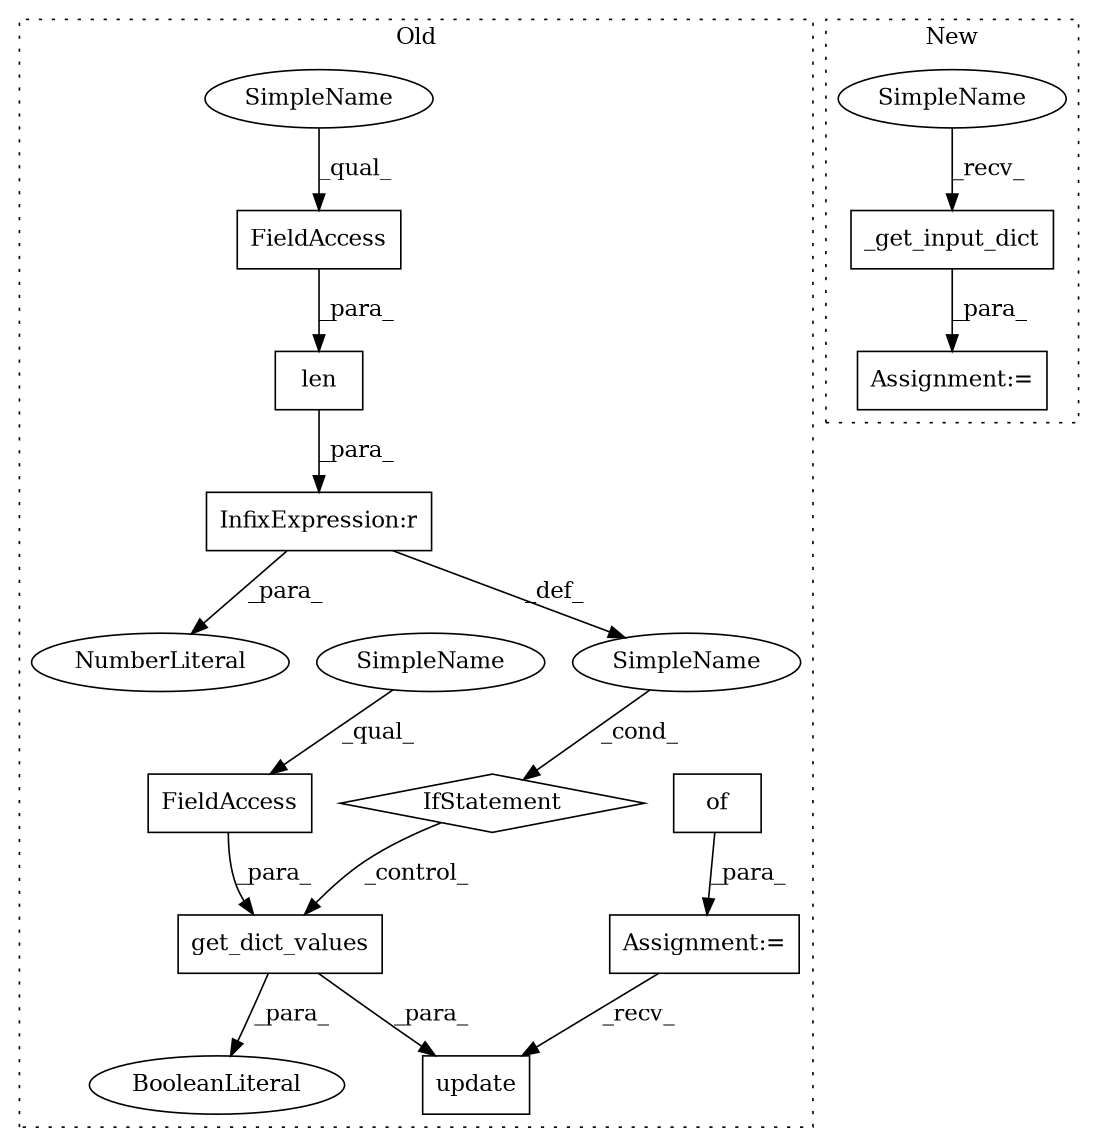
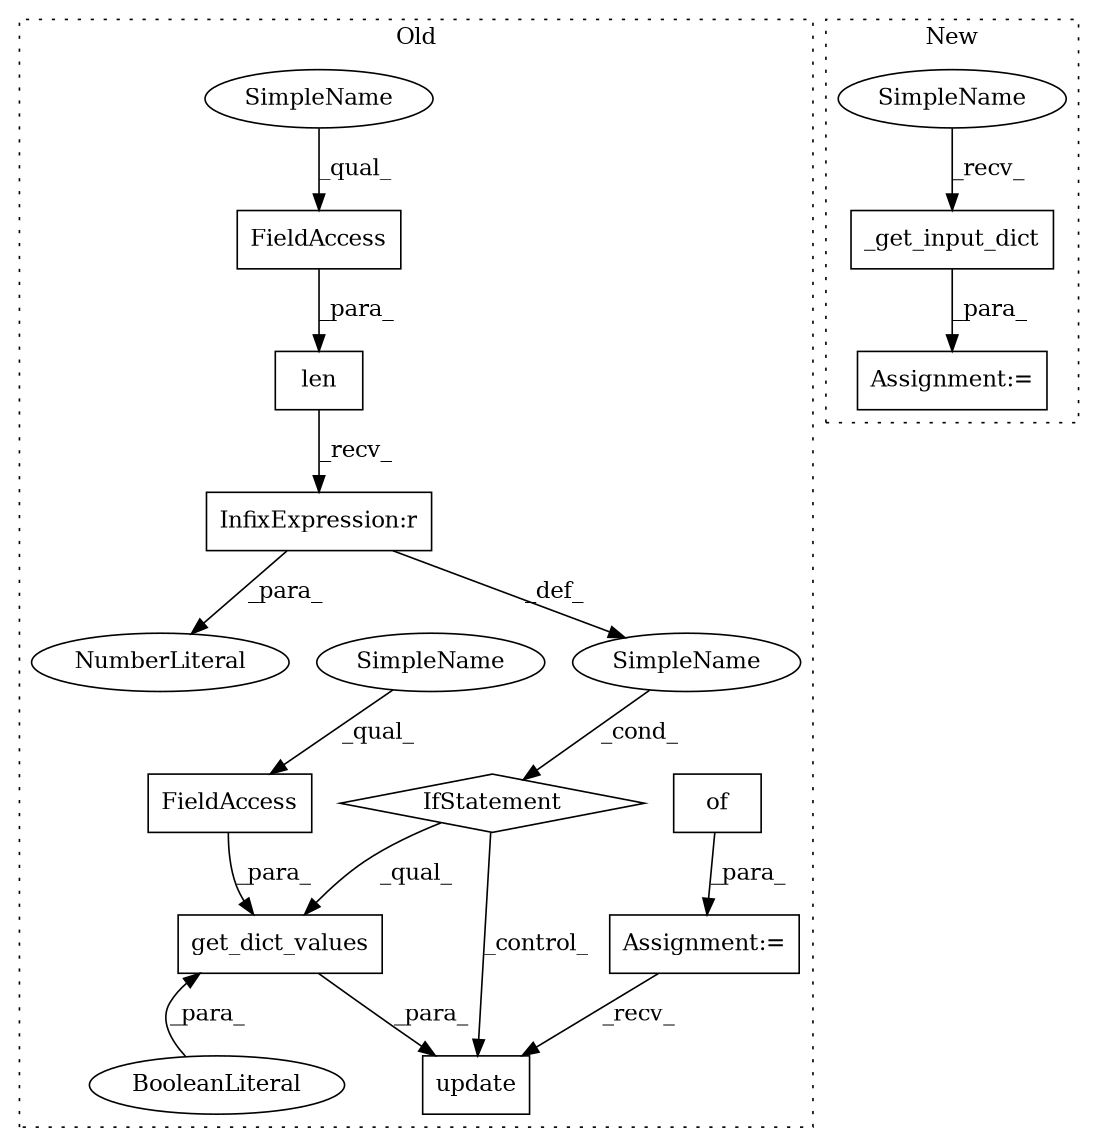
edge "len" -> "InfixExpression:r": label "_para_" -> "_recv_"
edge "IfStatement" -> "get_dict_values": label "_control_" -> "_qual_"
edge "IfStatement" -> "update": added, label "_control_"
edge "get_dict_values" -> "BooleanLiteral": reversed
